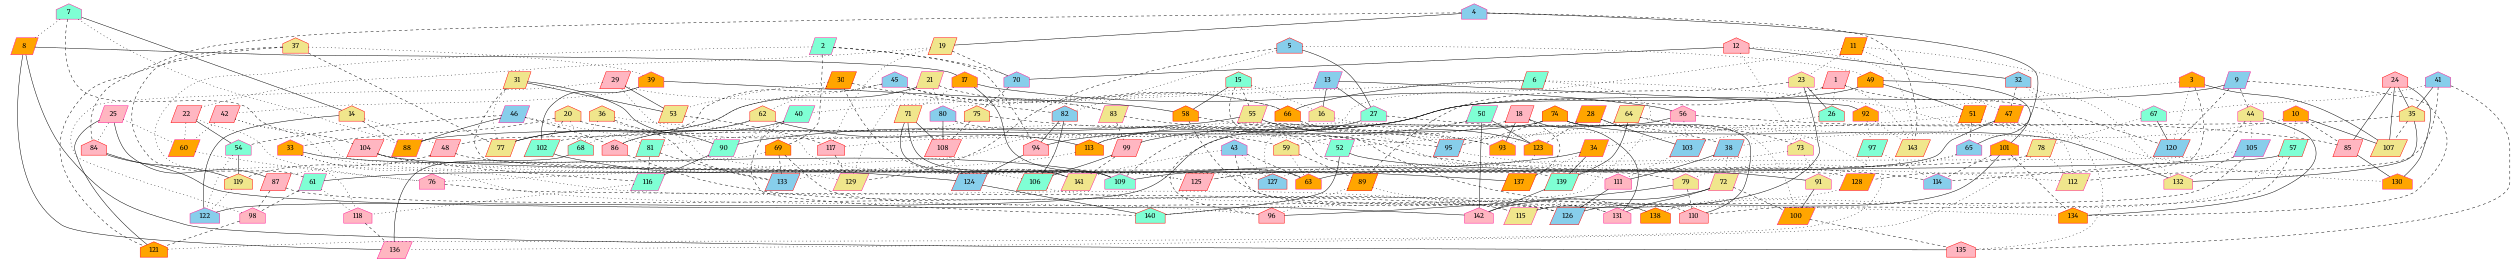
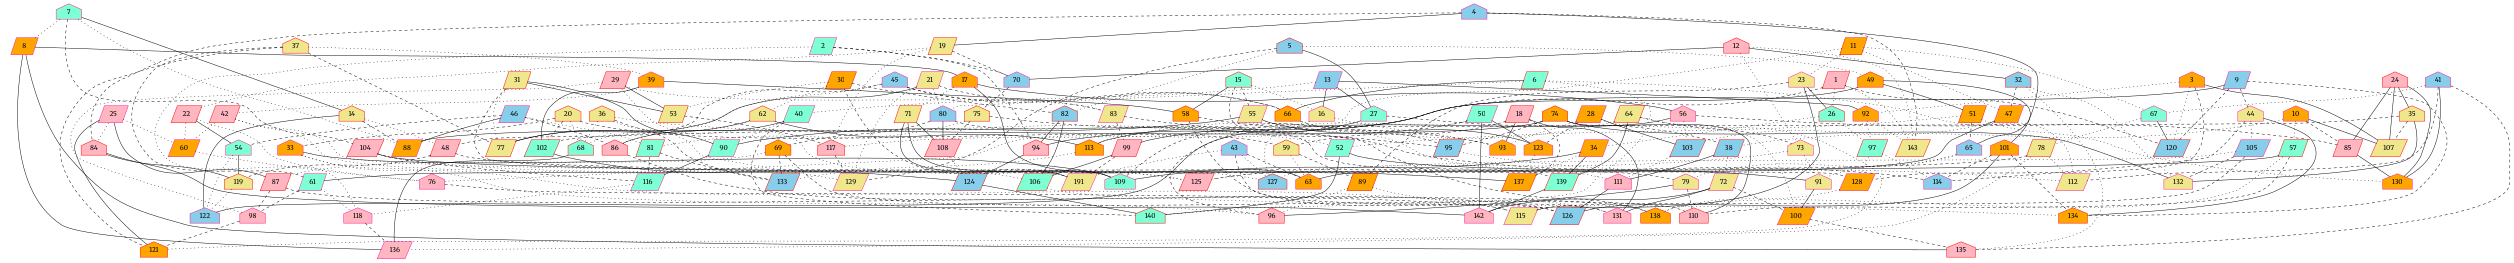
edge "41" -- "35": now "41" -- "130"
edge "2" -- "69": now "80" -- "69"
edge "26" -- "97": added
node "141": label "141" -> "191"
